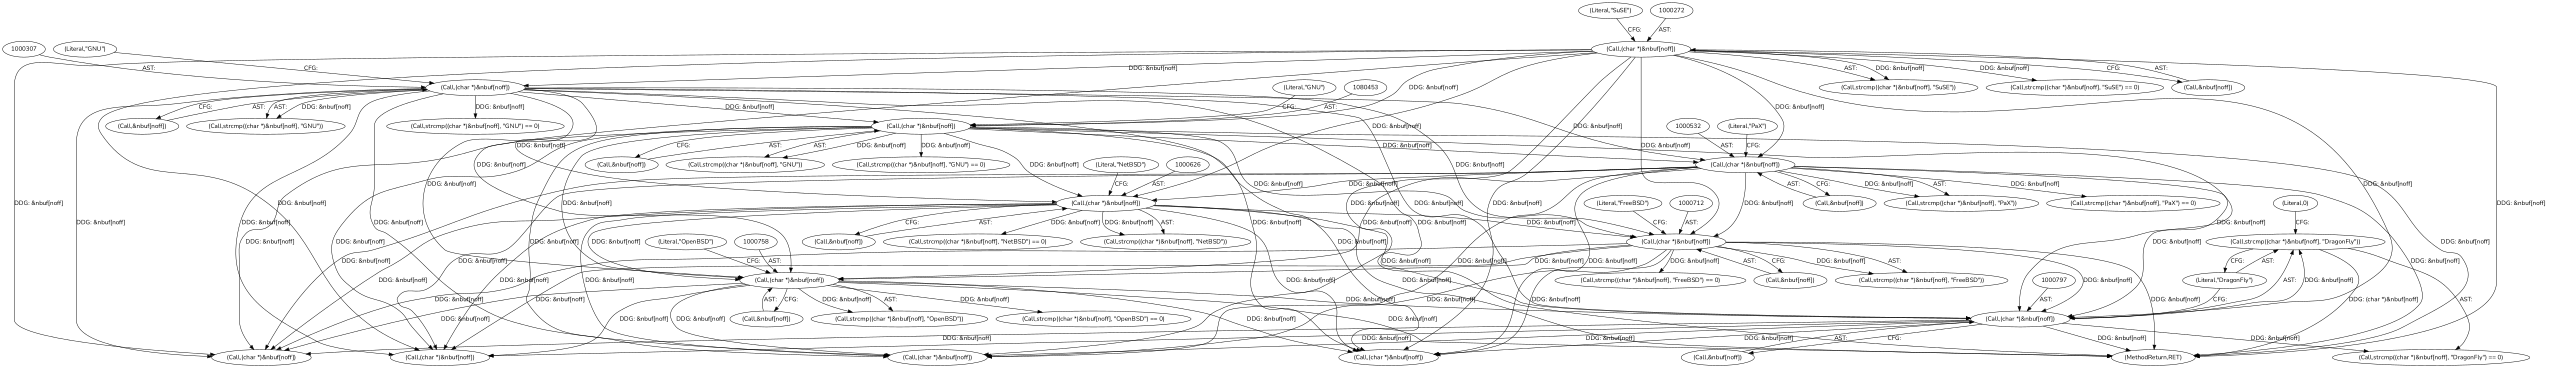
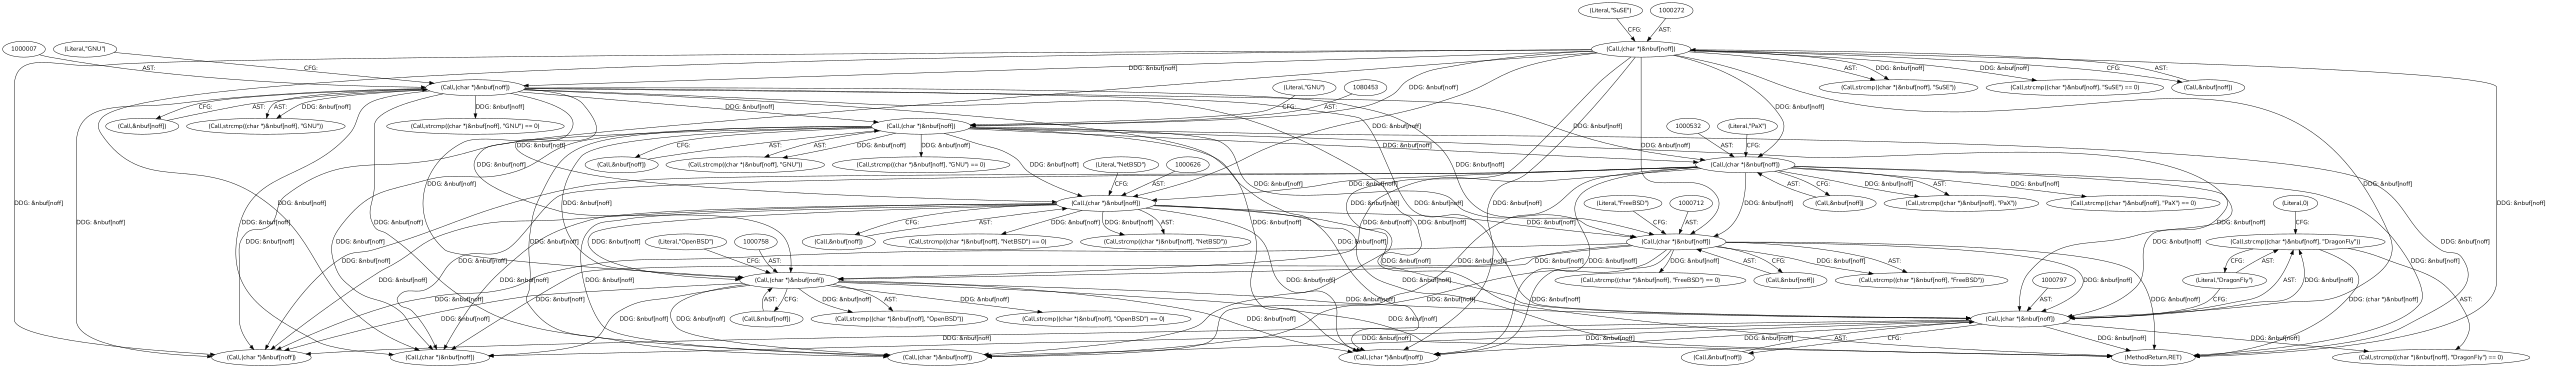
node "1000307": label "1000307" -> "1000007"
